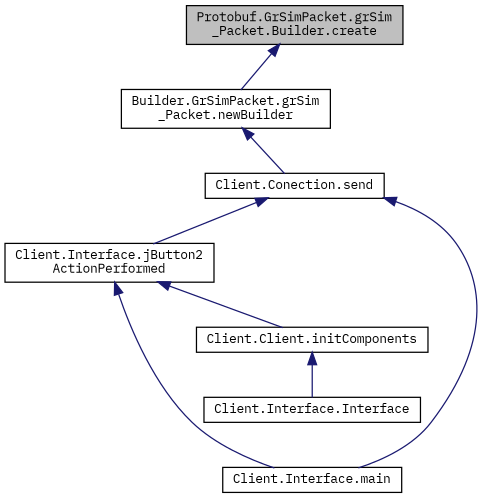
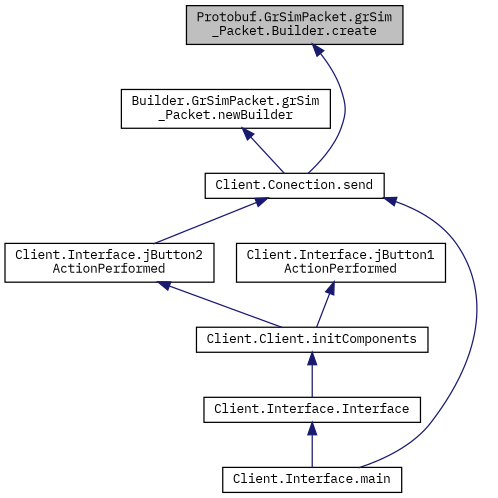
edge "Builder.GrSimPacket.grSim _Packet.newBuilder" -> "Protobuf.GrSimPacket.grSim _Packet.Builder.create": now "Client.Conection.send" -> "Protobuf.GrSimPacket.grSim _Packet.Builder.create"
node "Client.Interface.jButton1 ActionPerformed": added
edge "Client.Interface.main" -> "Client.Interface.jButton2 ActionPerformed": now "Client.Interface.main" -> "Client.Interface.Interface"
